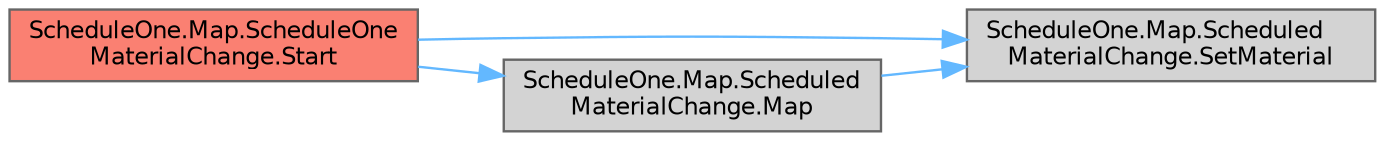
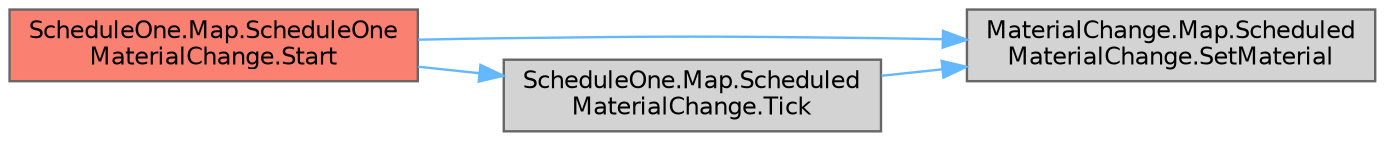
node "ScheduleOne.Map.Scheduled MaterialChange.SetMaterial": label "ScheduleOne.Map.Scheduled MaterialChange.SetMaterial" -> "MaterialChange.Map.Scheduled MaterialChange.SetMaterial"
node "ScheduleOne.Map.Scheduled MaterialChange.Map": label "ScheduleOne.Map.Scheduled MaterialChange.Map" -> "ScheduleOne.Map.Scheduled MaterialChange.Tick"
